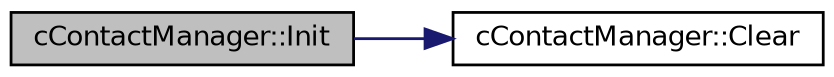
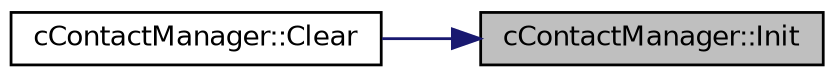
edge "cContactManager::Init" -> "cContactManager::Clear": reversed
